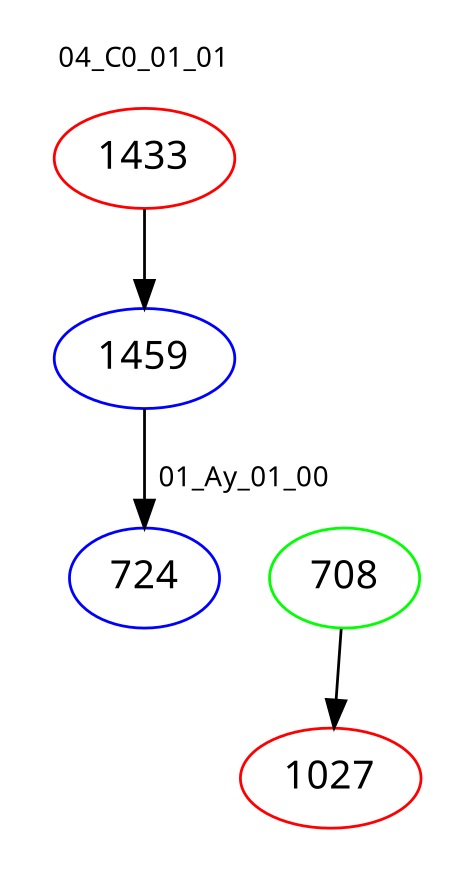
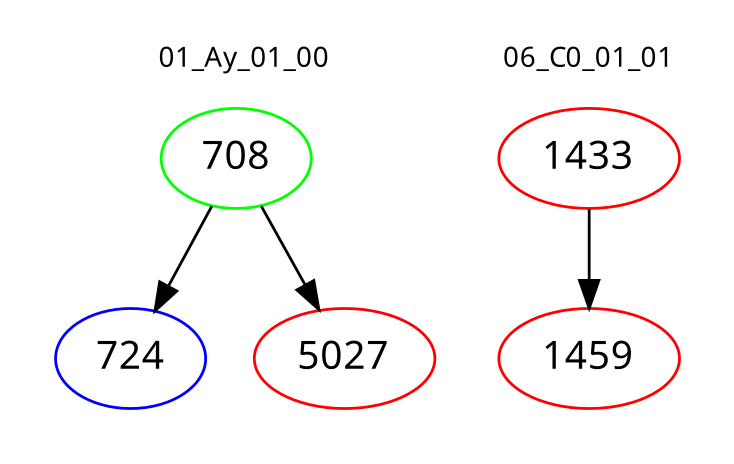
cluster "04_C0_01_01": label "04_C0_01_01" -> "06_C0_01_01"
node "1459": color blue -> red
edge "1459" -> "724": now "708" -> "724"
node "1027": label "1027" -> "5027"
